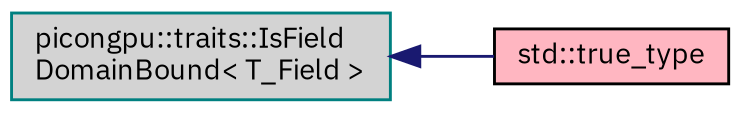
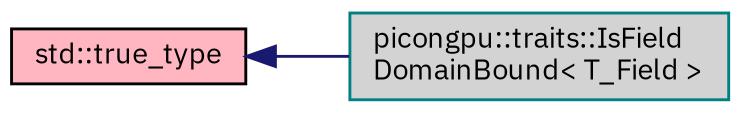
edge "std::true_type" -> "picongpu::traits::IsField DomainBound< T_Field >": reversed
